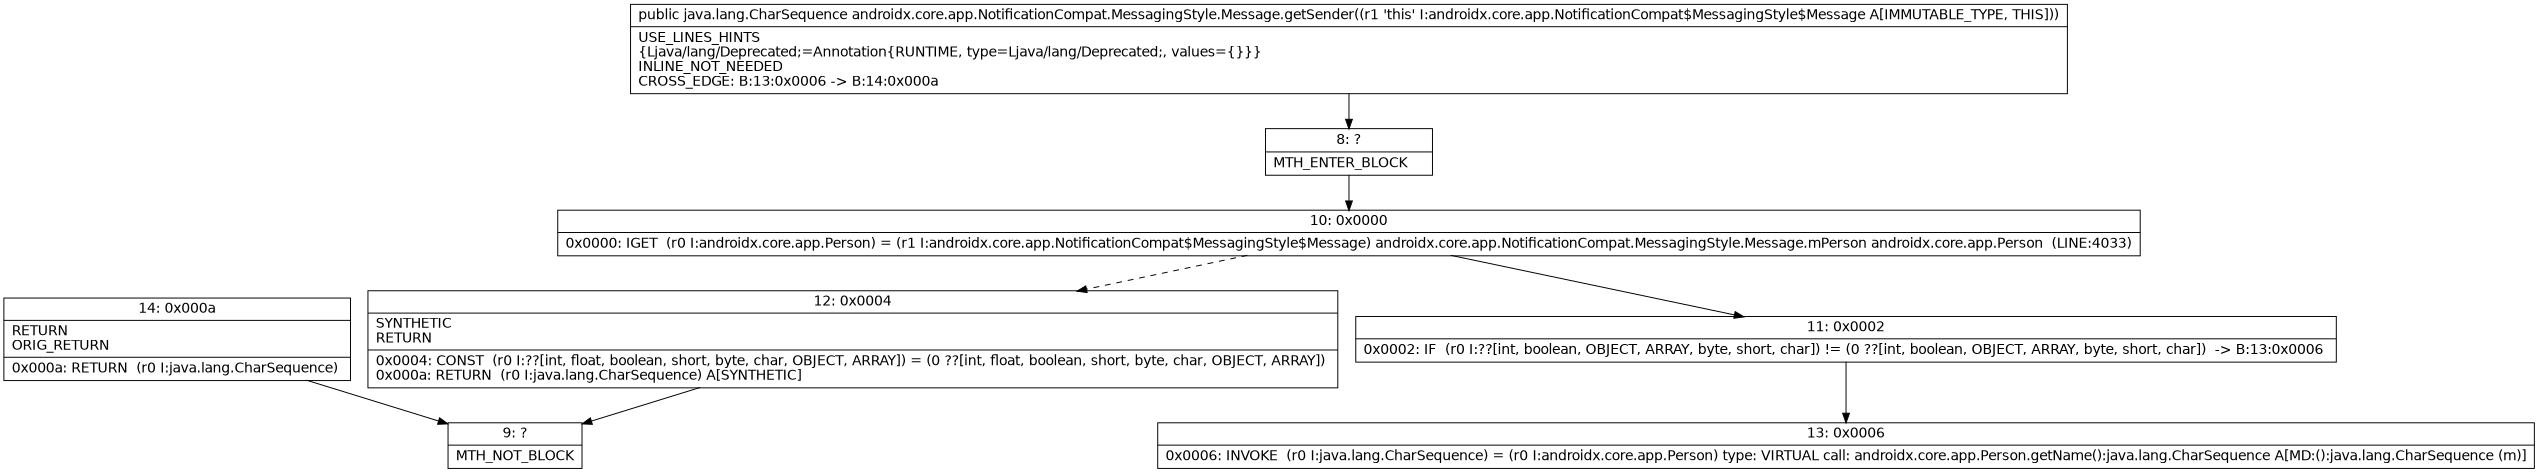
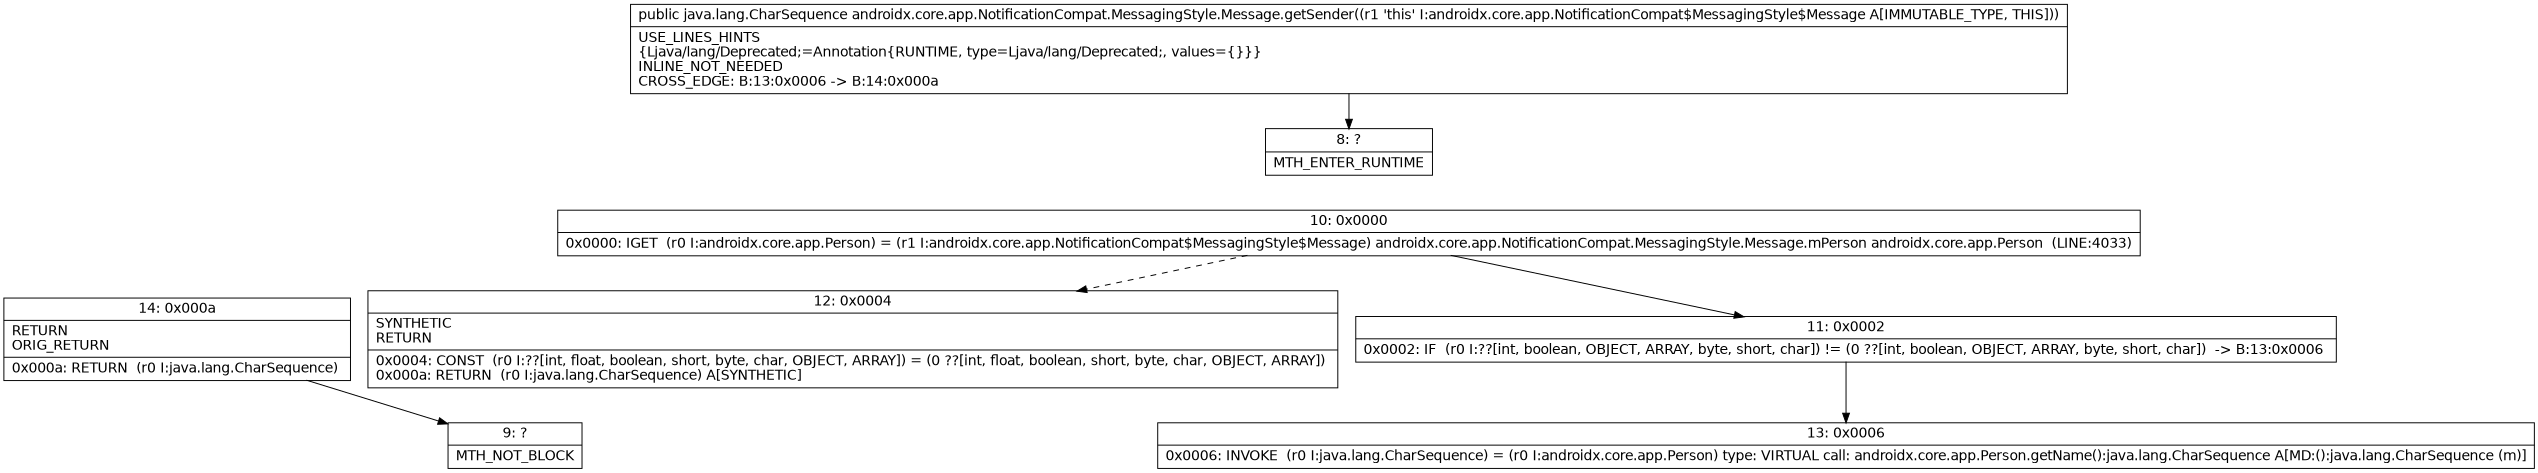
node "8: ?": text "MTH_ENTER_BLOCK" -> "MTH_ENTER_RUNTIME"
edge "8: ?" -> "10: 0x0000": removed
edge "12: 0x0004" -> "9: ?": removed
